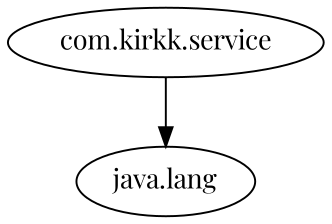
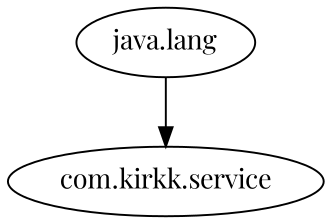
edge "com.kirkk.service" -> "java.lang": reversed
